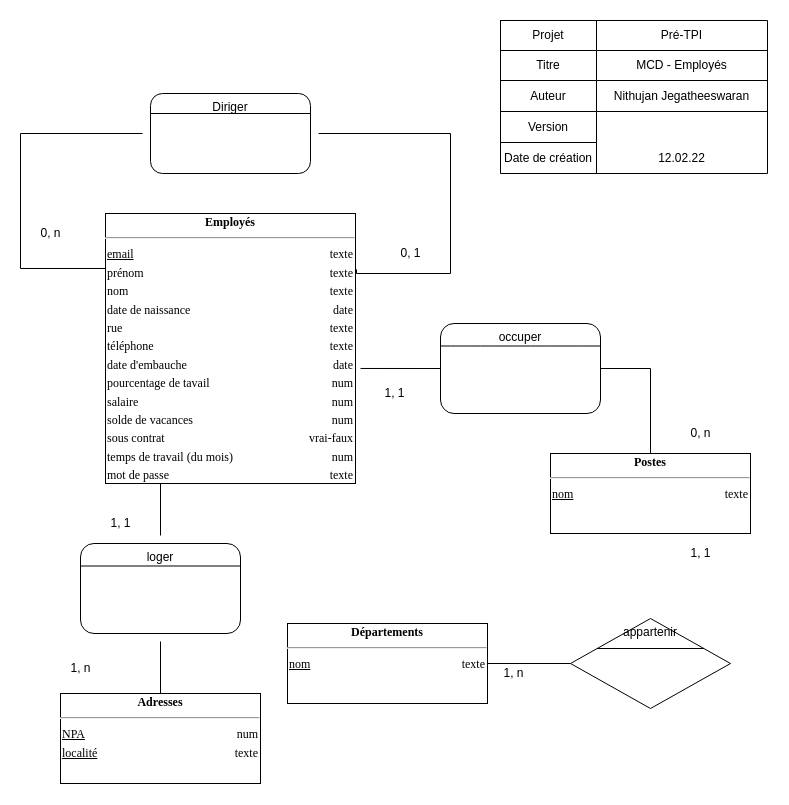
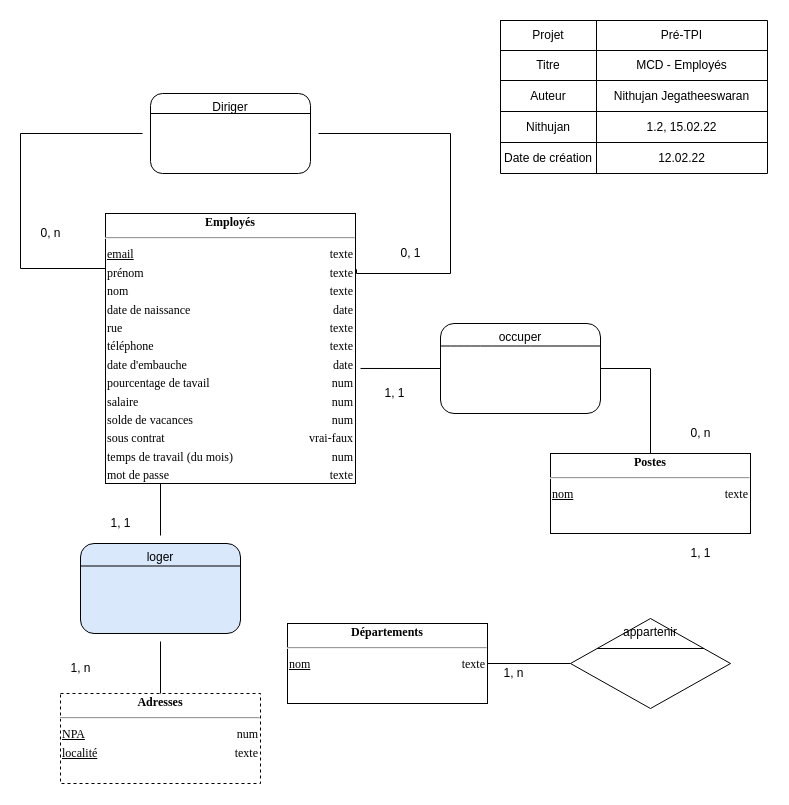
node "1.2, 15.02.22": added
node "Version": label "Version" -> "Nithujan"
node "loger": fillcolor #ffffff -> #dae8fc
node "Adresses NPA num localité texte": style solid -> dashed
